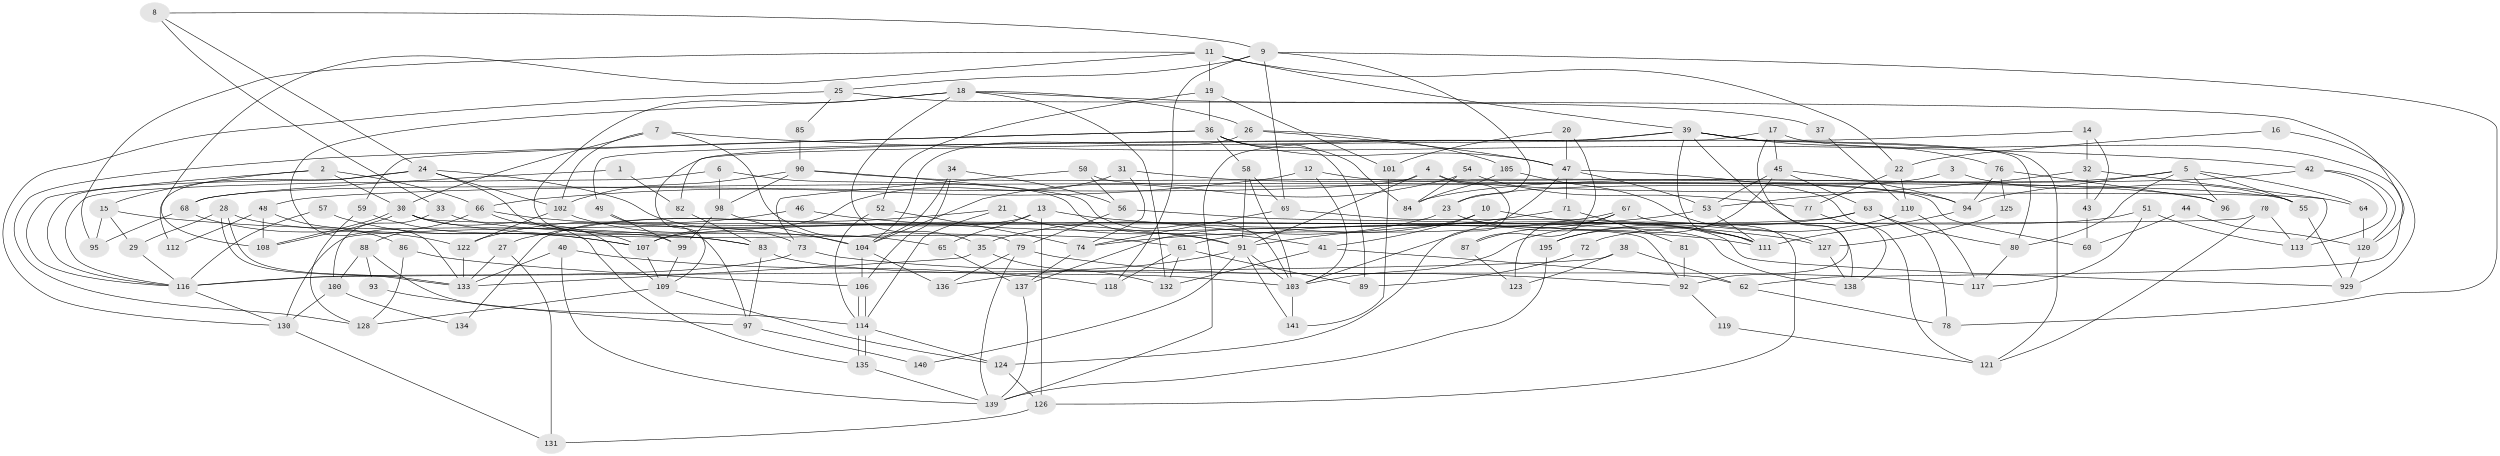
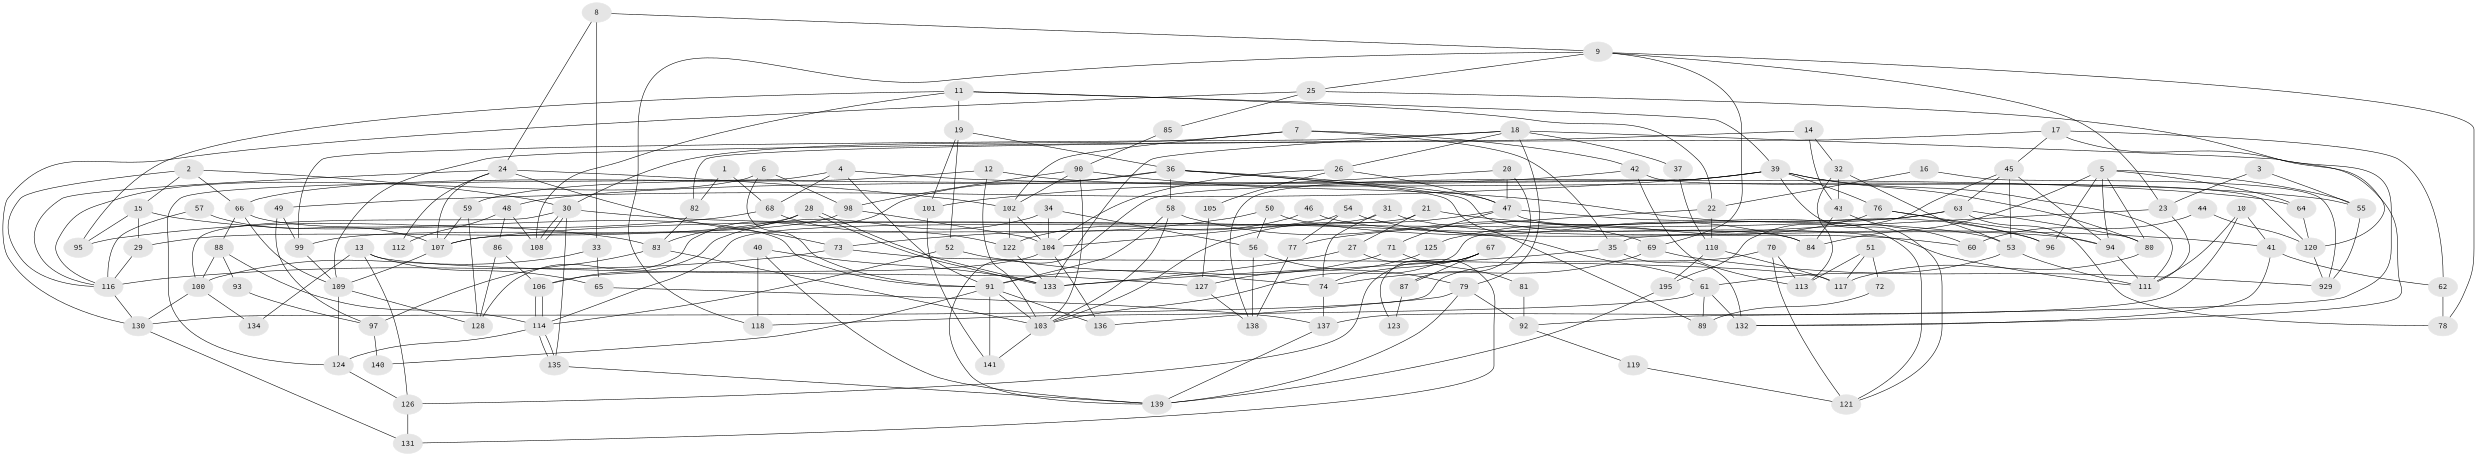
edge "105" -- "84": now "43" -- "84"
edge "30" -- "92": now "30" -- "100"
node "38": removed
